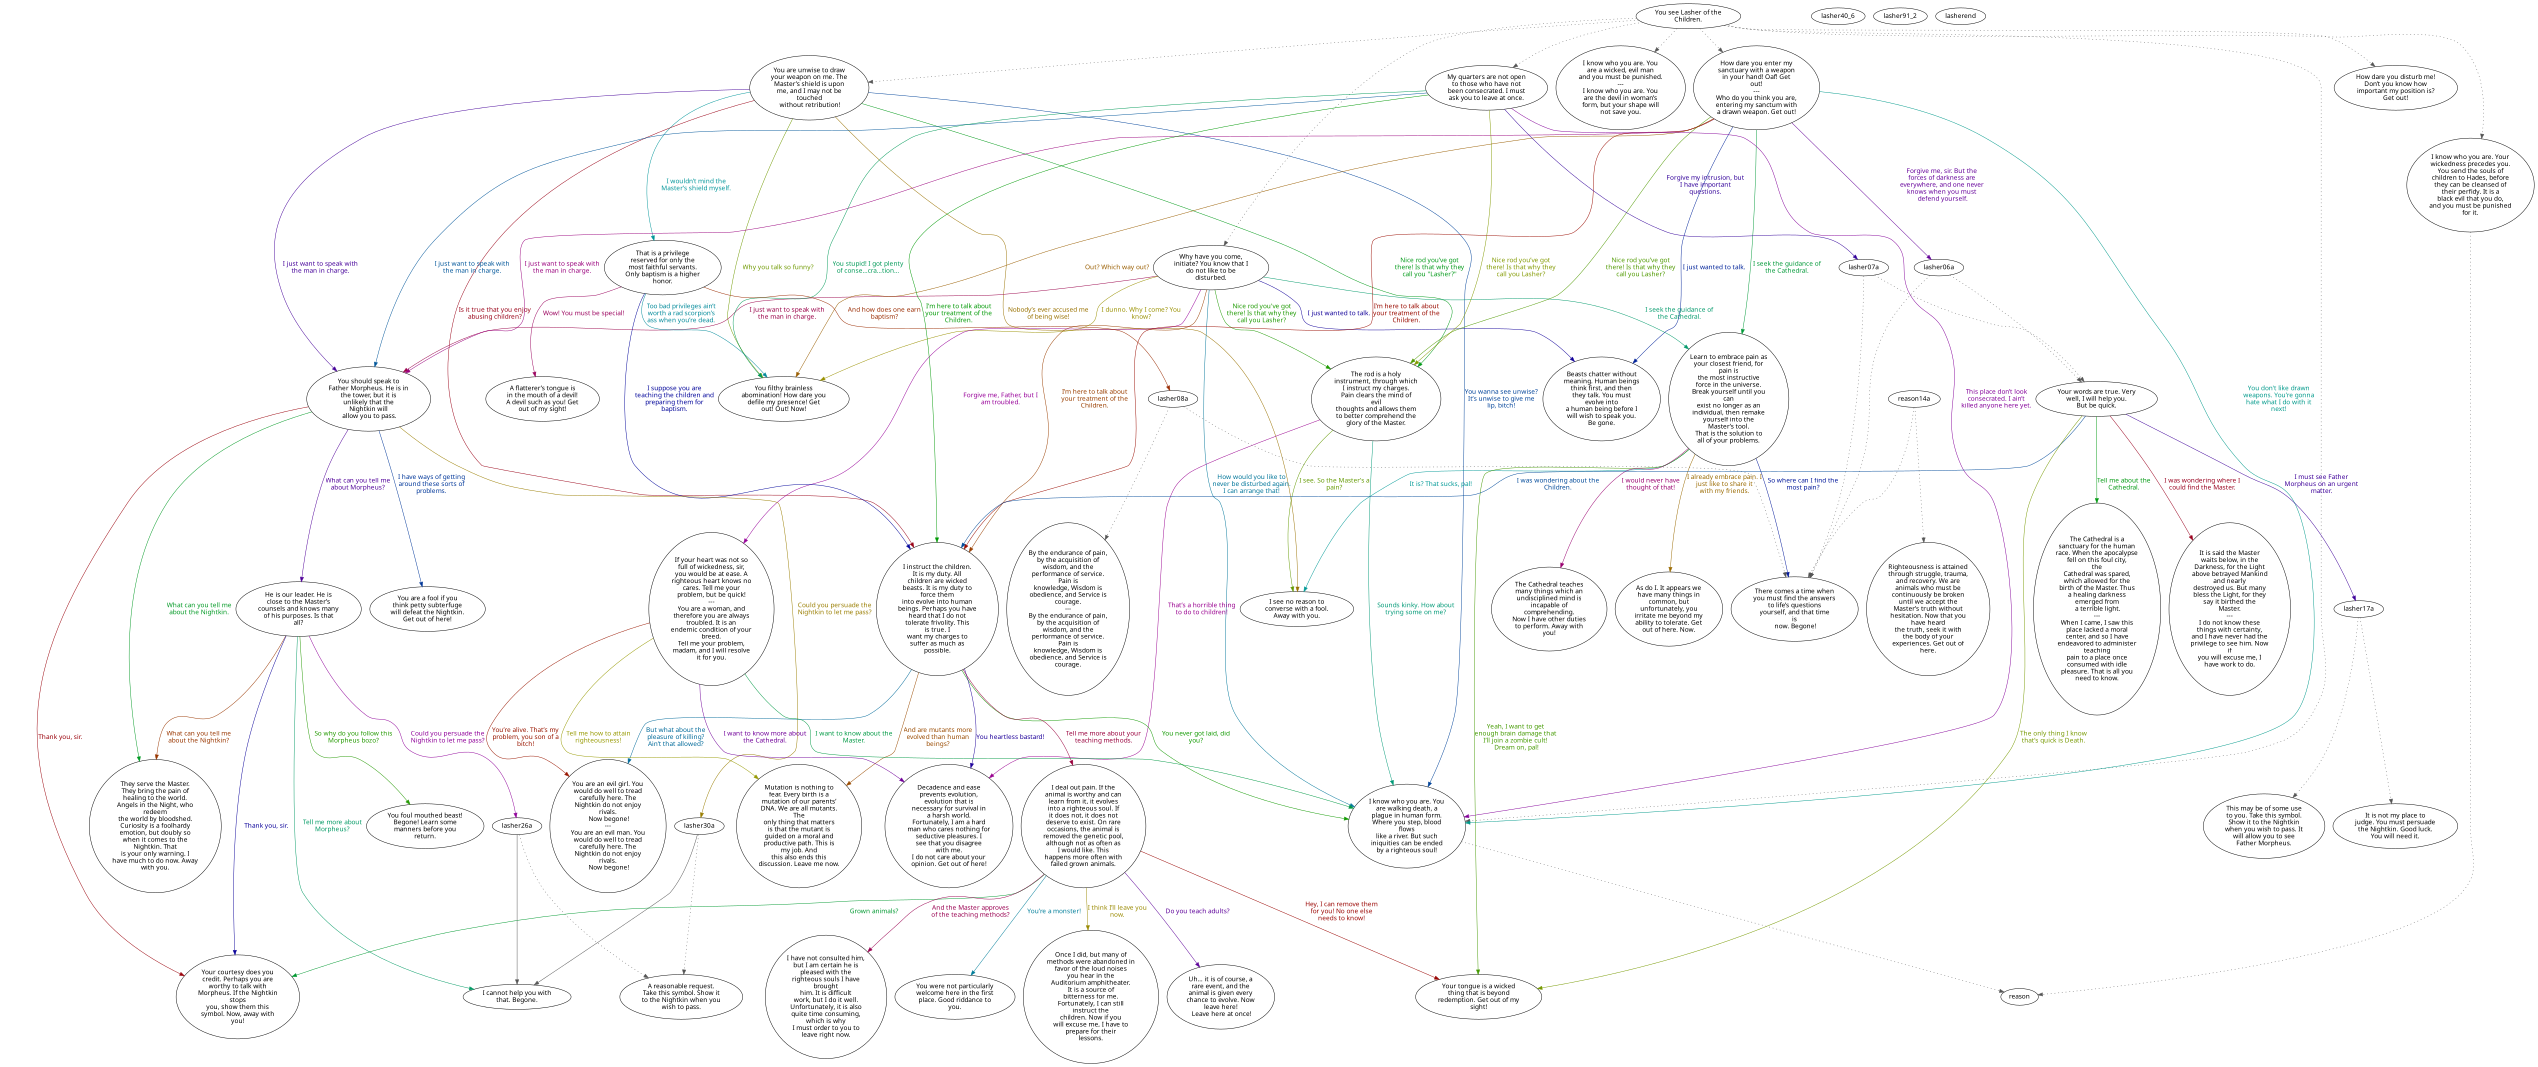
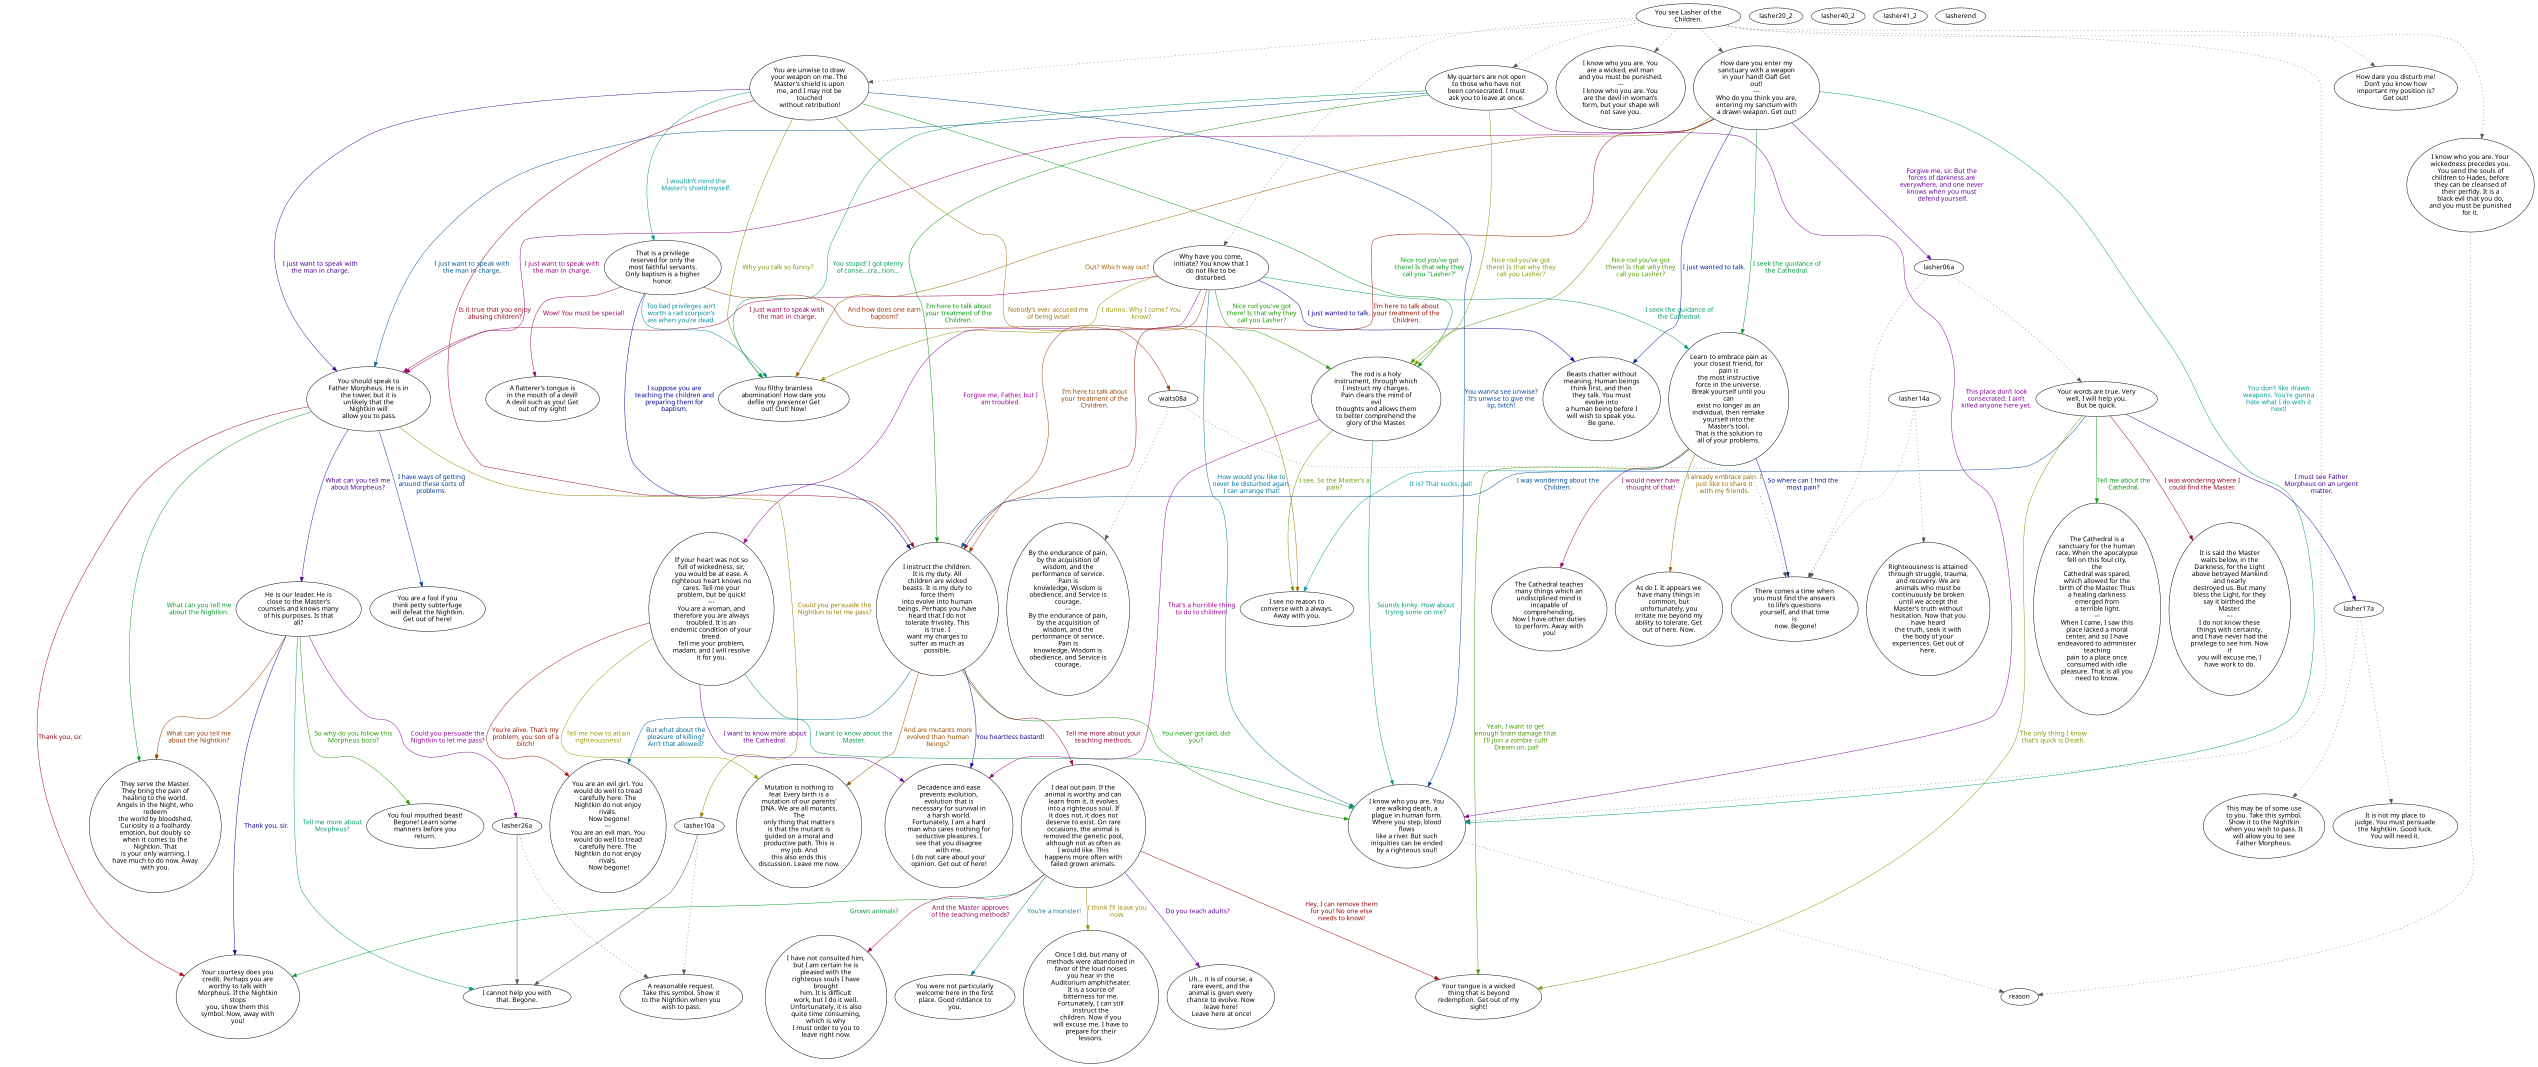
node "lasher20_2": added
node "lasher40_6": label "lasher40_6" -> "lasher40_2"
node "lasher91_2": label "lasher91_2" -> "lasher41_2"
node "lasher07a": removed
node "lasher08a": label "lasher08a" -> "waits08a"
node "reason14a": label "reason14a" -> "lasher14a"
node "I see no reason to converse with a fool. Away with you.": label "I see no reason to converse with a fool. Away with you." -> "I see no reason to converse with a always. Away with you."
node "lasher30a": label "lasher30a" -> "lasher10a"
